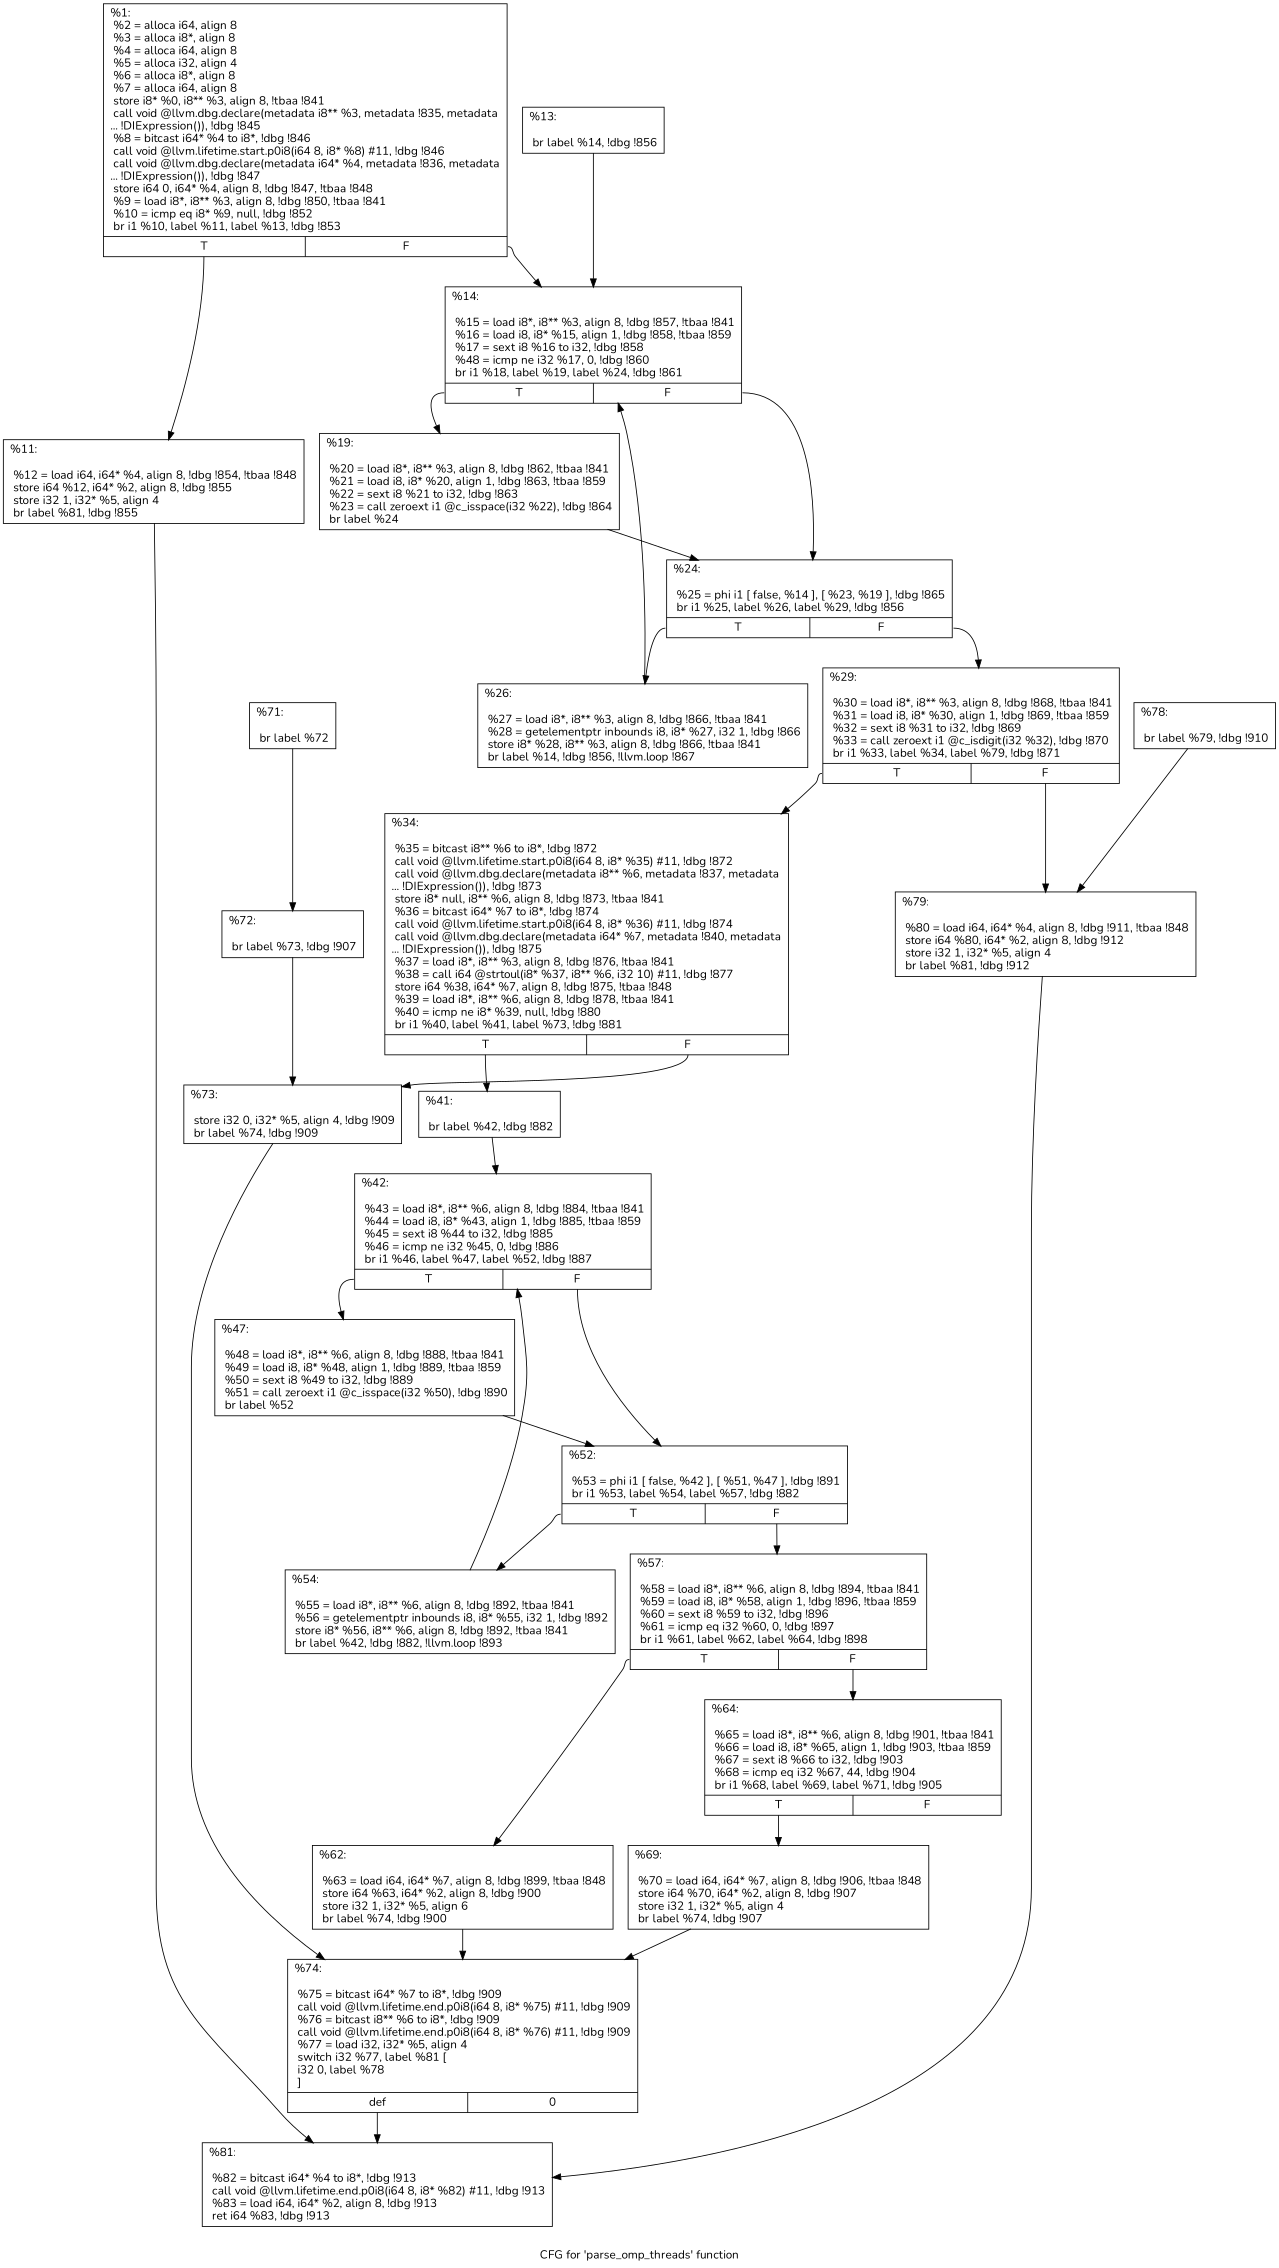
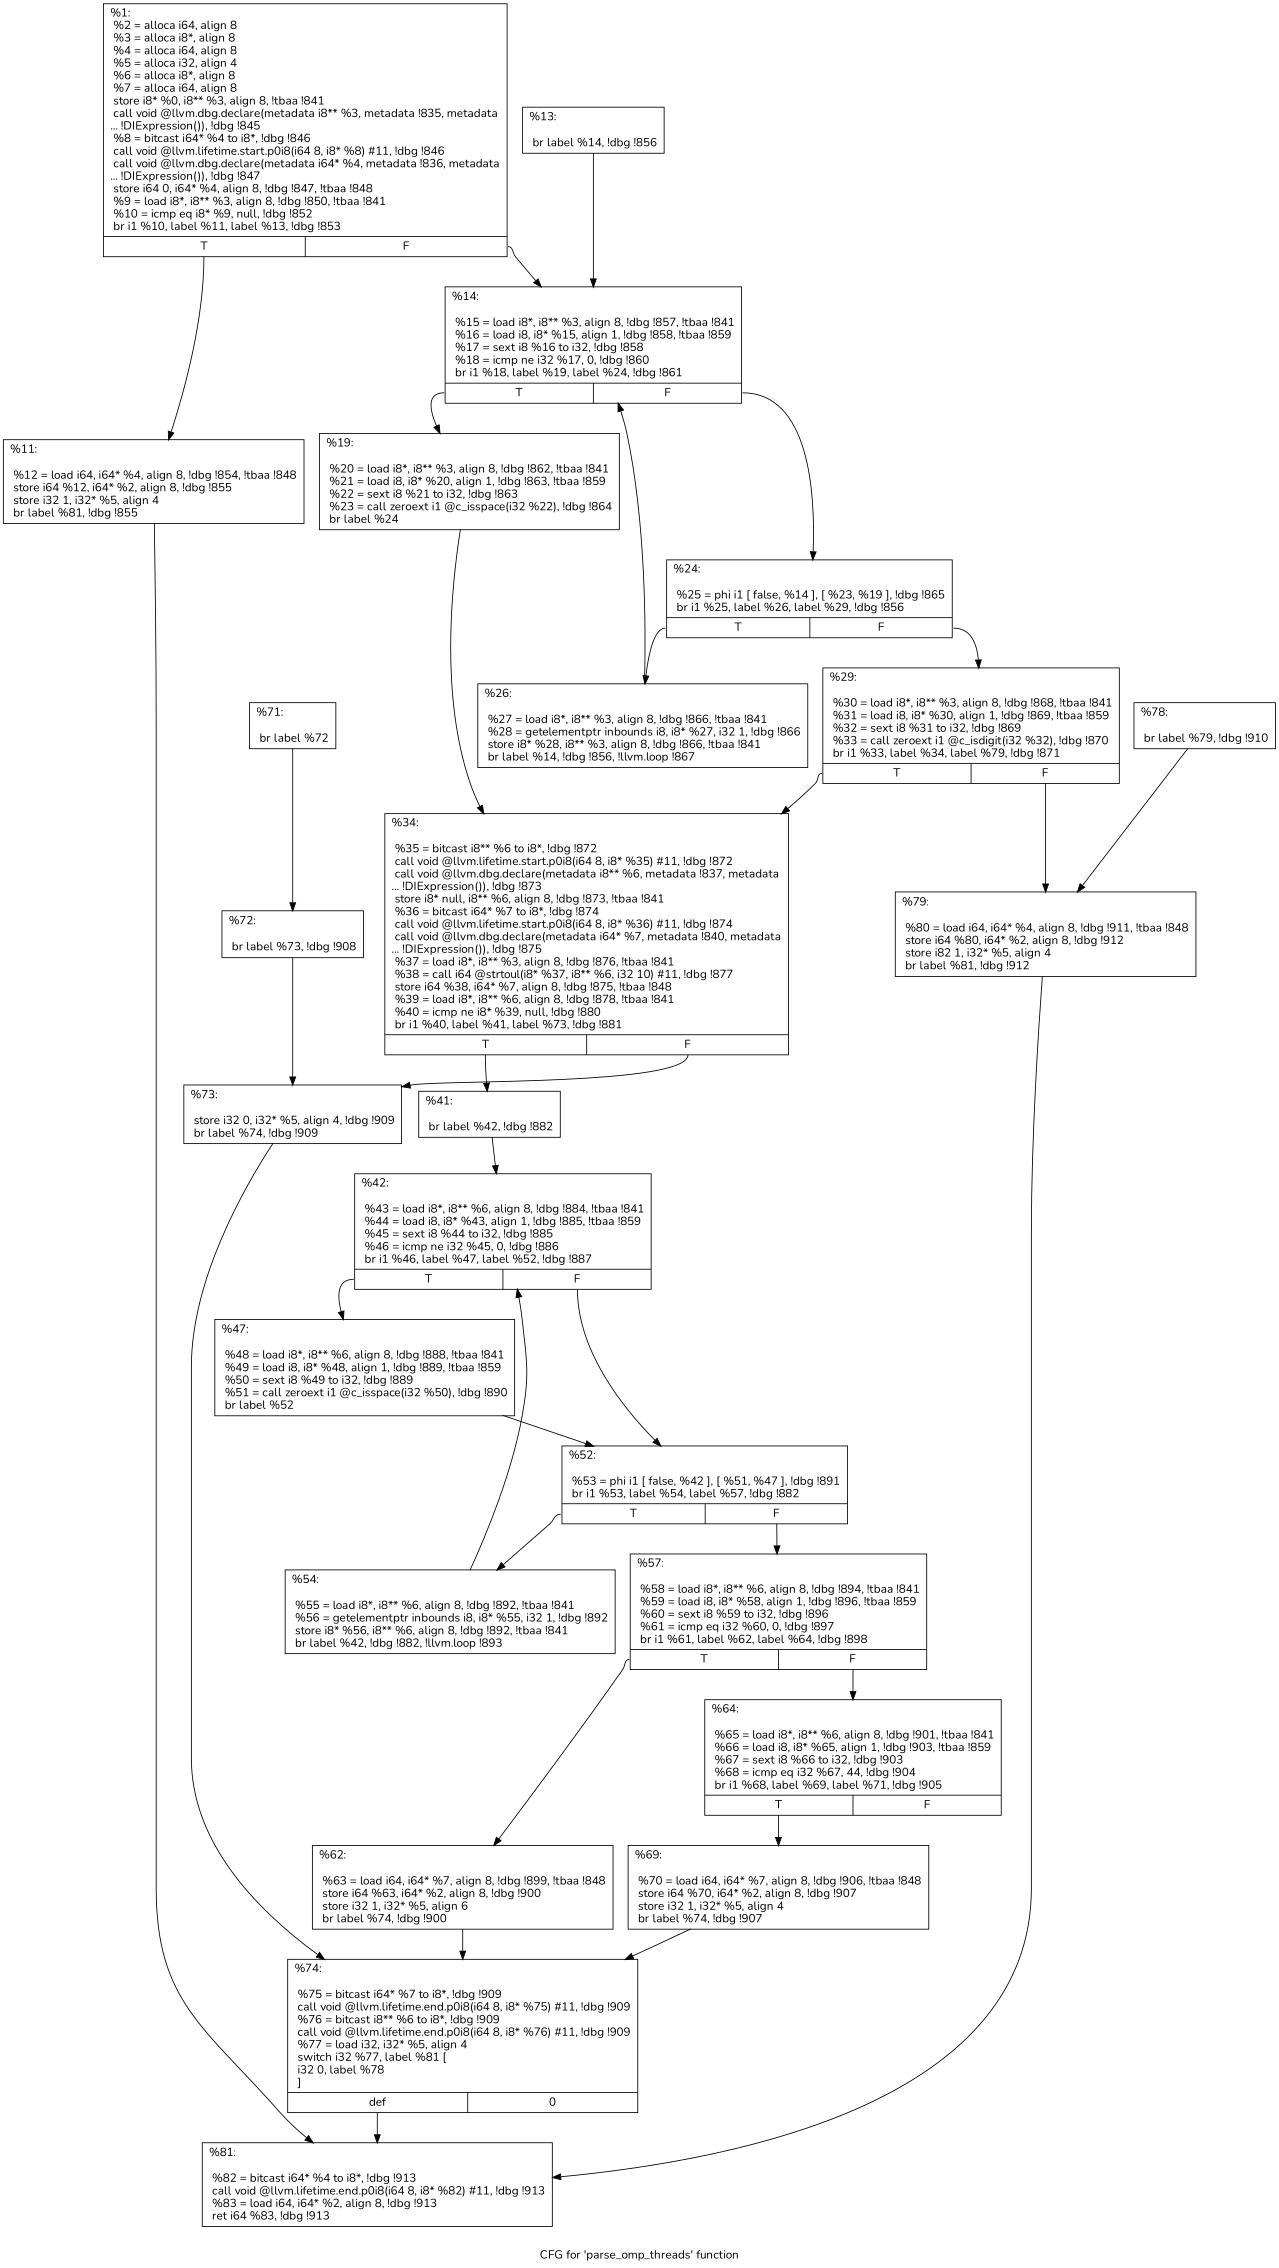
node "%14:": text "%48 = icmp ne i32 %17, 0, !dbg !860" -> "%18 = icmp ne i32 %17, 0, !dbg !860"
edge "%19:" -> "%24:": now "%19:" -> "%34:"
node "%72:": text "br label %73, !dbg !907" -> "br label %73, !dbg !908"
node "%79:": text "store i32 1, i32* %5, align 4" -> "store i82 1, i32* %5, align 4"
